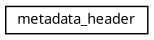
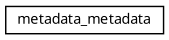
node "metadata_header": label "metadata_header" -> "metadata_metadata"
